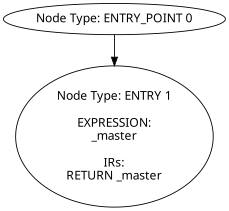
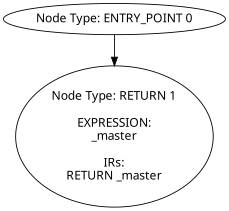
node "Node Type: ENTRY 1 EXPRESSION: _master IRs: RETURN _master": label "Node Type: ENTRY 1 EXPRESSION: _master IRs: RETURN _master" -> "Node Type: RETURN 1 EXPRESSION: _master IRs: RETURN _master"
